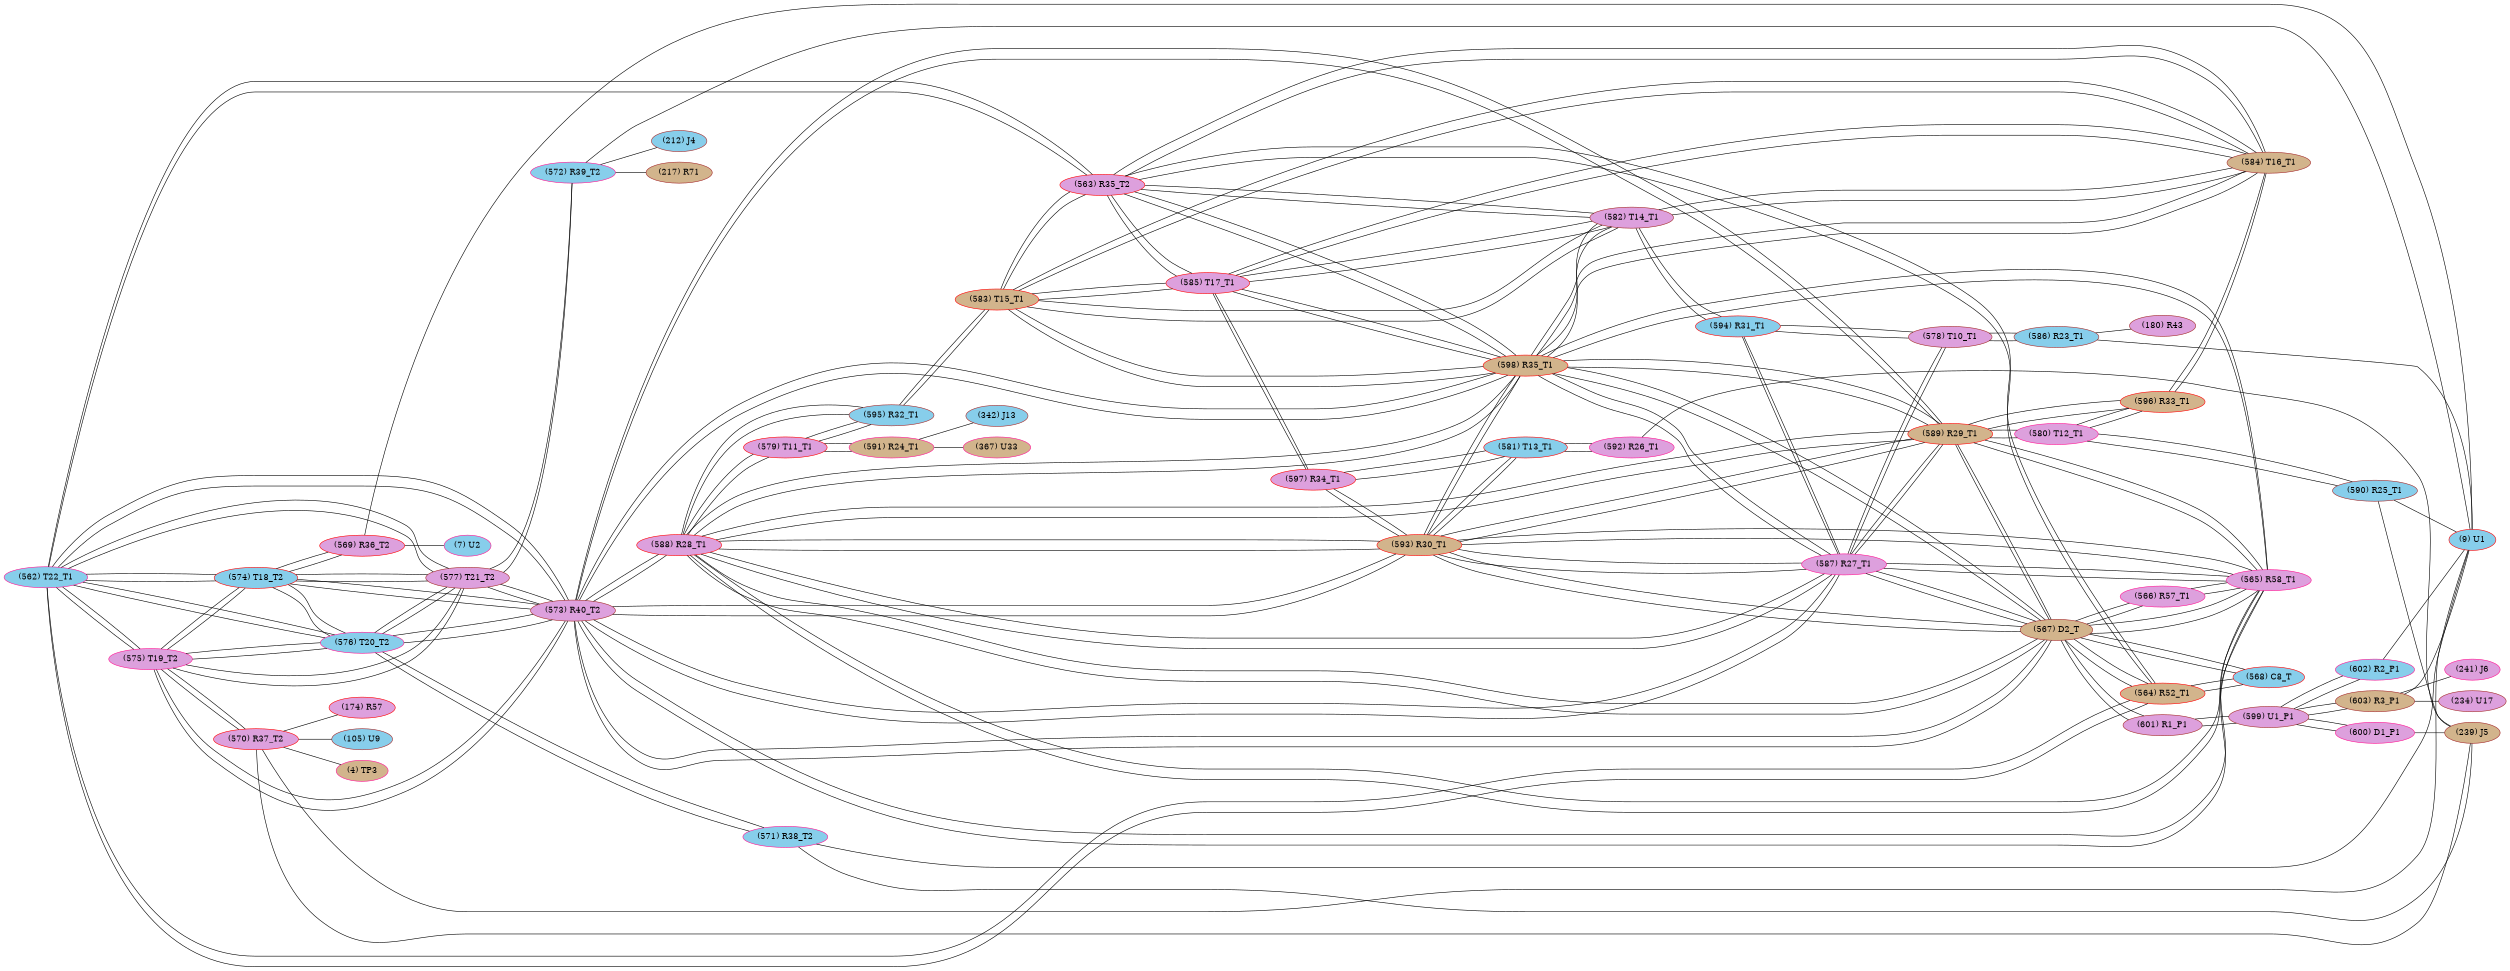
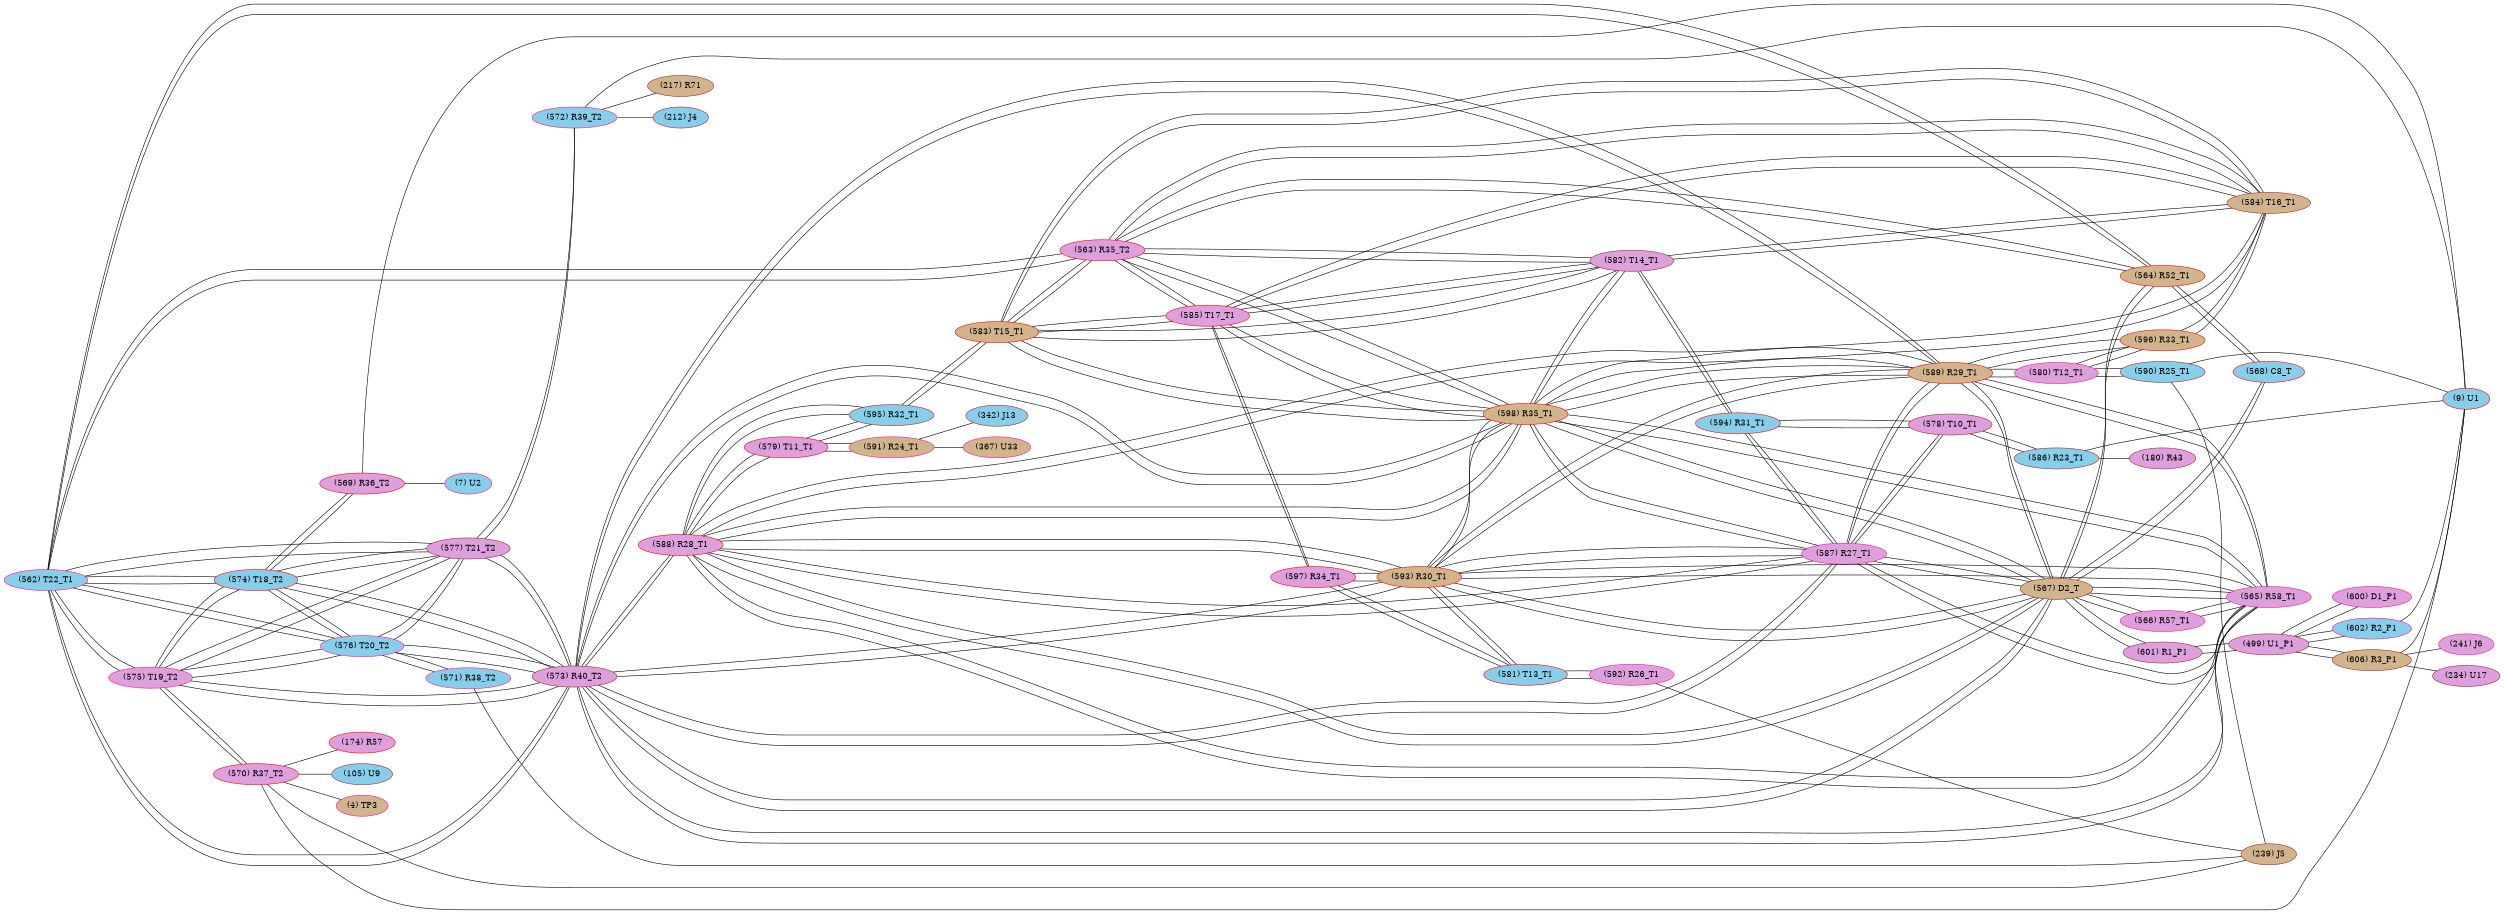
node "(603) R3_P1": label "(603) R3_P1" -> "(606) R3_P1"
node "(599) U1_P1": label "(599) U1_P1" -> "(499) U1_P1"
edge "(600) D1_P1" -- "(239) J5": removed
edge "(9) U1" -- "(571) R38_T2": removed
